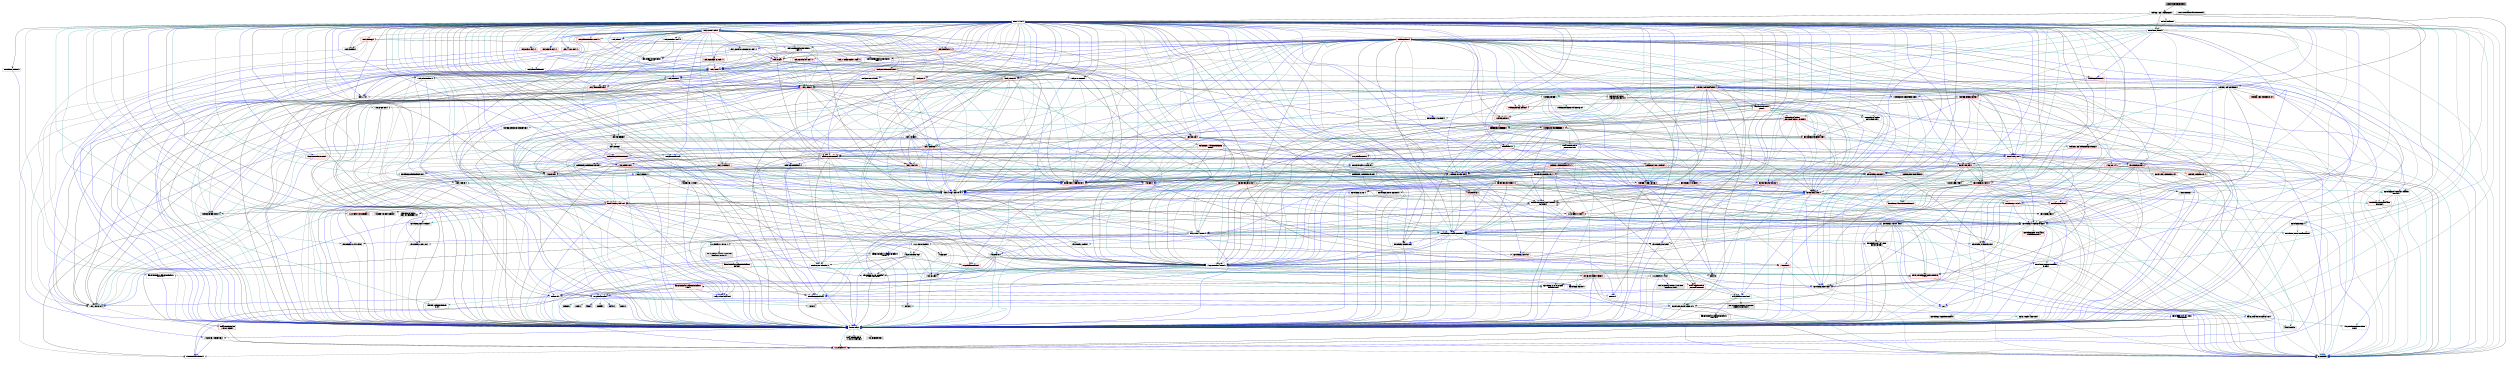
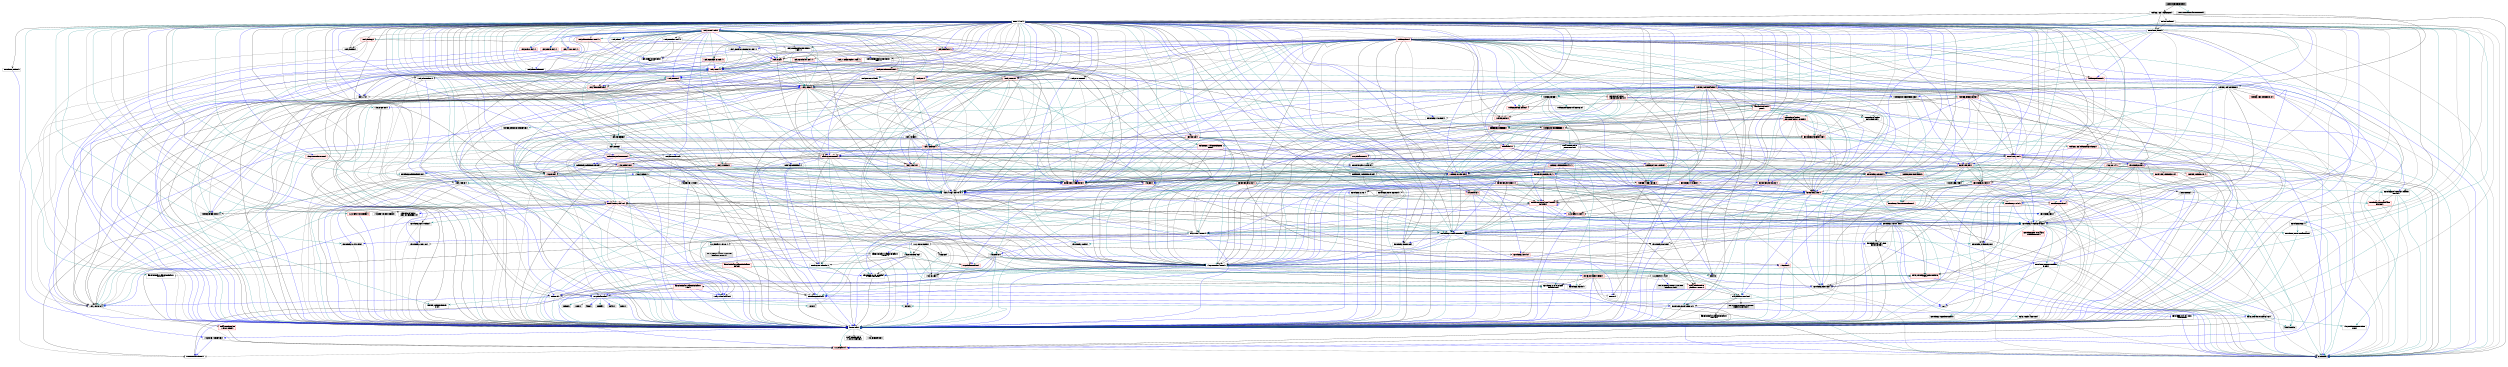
edge "UObject/RemoteObjectTypes.h" -> "CoreTypes.h": added
node "ProfilingDebugging /CpuProfilerTrace.h": label "ProfilingDebugging /CpuProfilerTrace.h" -> "ProfilingDebugging /PlatformMemory.h"
